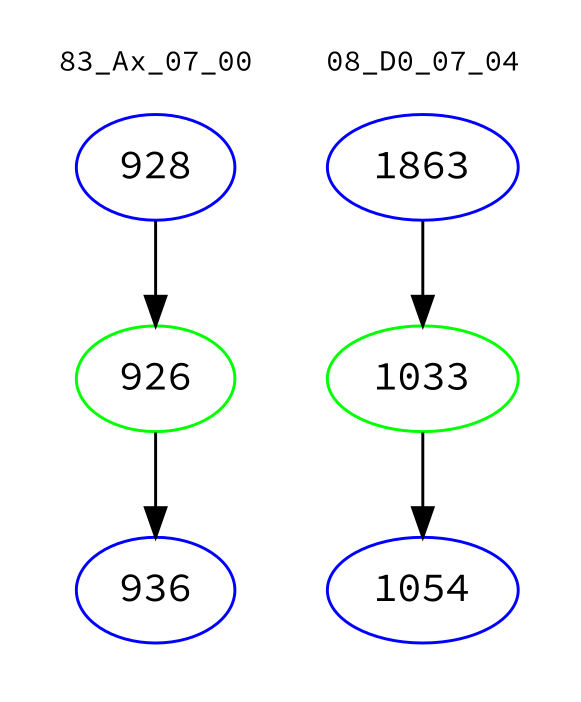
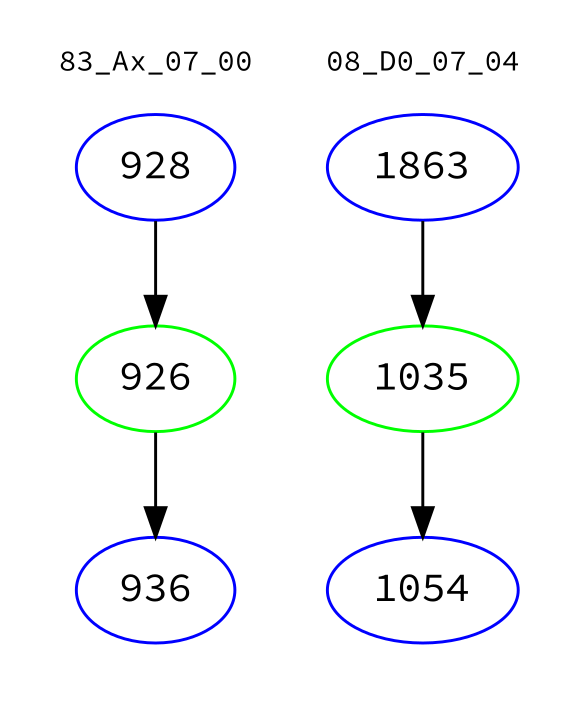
node "1033": label "1033" -> "1035"
